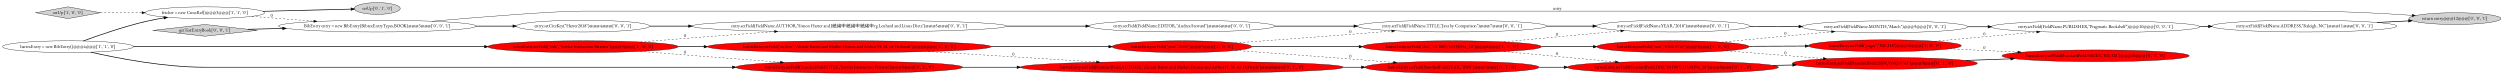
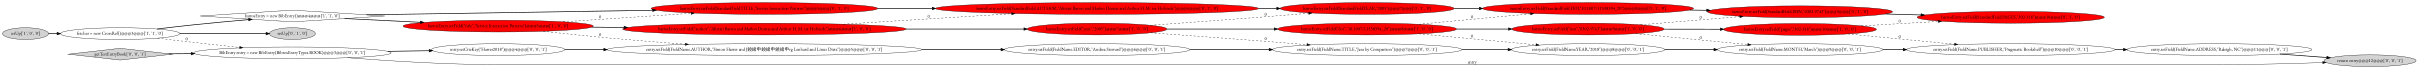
node "setUp['1', '0', '0']": shape diamond -> ellipse
edge "setUp['1', '0', '0']" -> "fetcher = new CrossRef()@@@3@@@['1', '1', '0']": style dashed -> bold
edge "barrosEntry = new BibEntry()@@@4@@@['1', '1', '0']" -> "fetcher = new CrossRef()@@@3@@@['1', '1', '0']": reversed
node "barrosEntry = new BibEntry()@@@4@@@['1', '1', '0']": shape ellipse -> diamond
